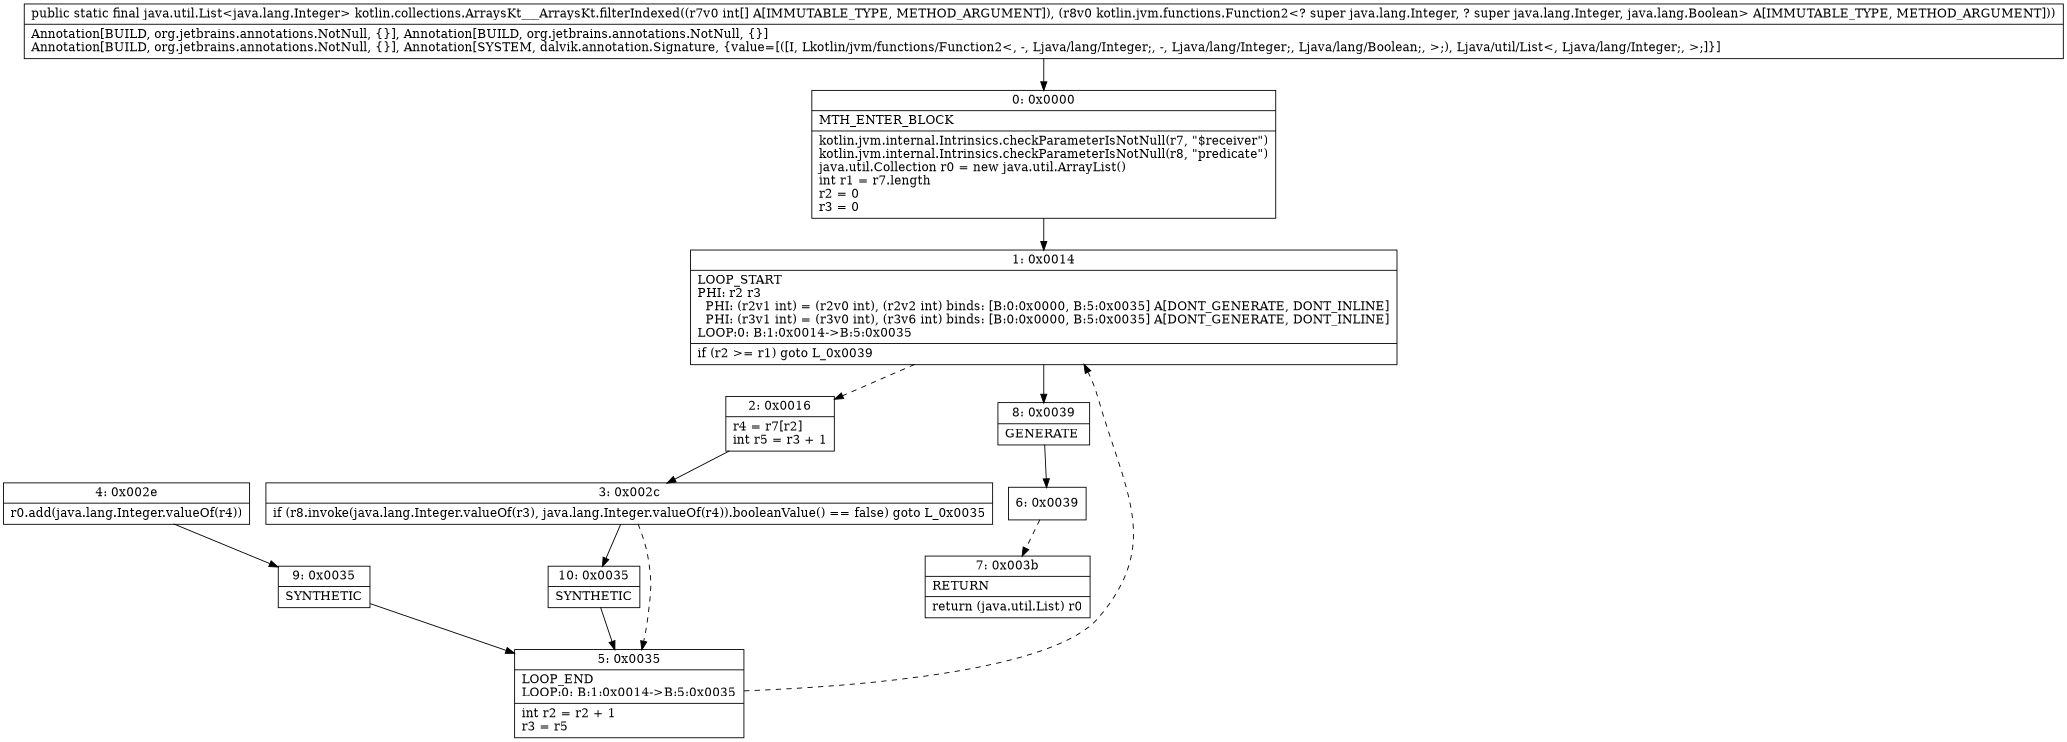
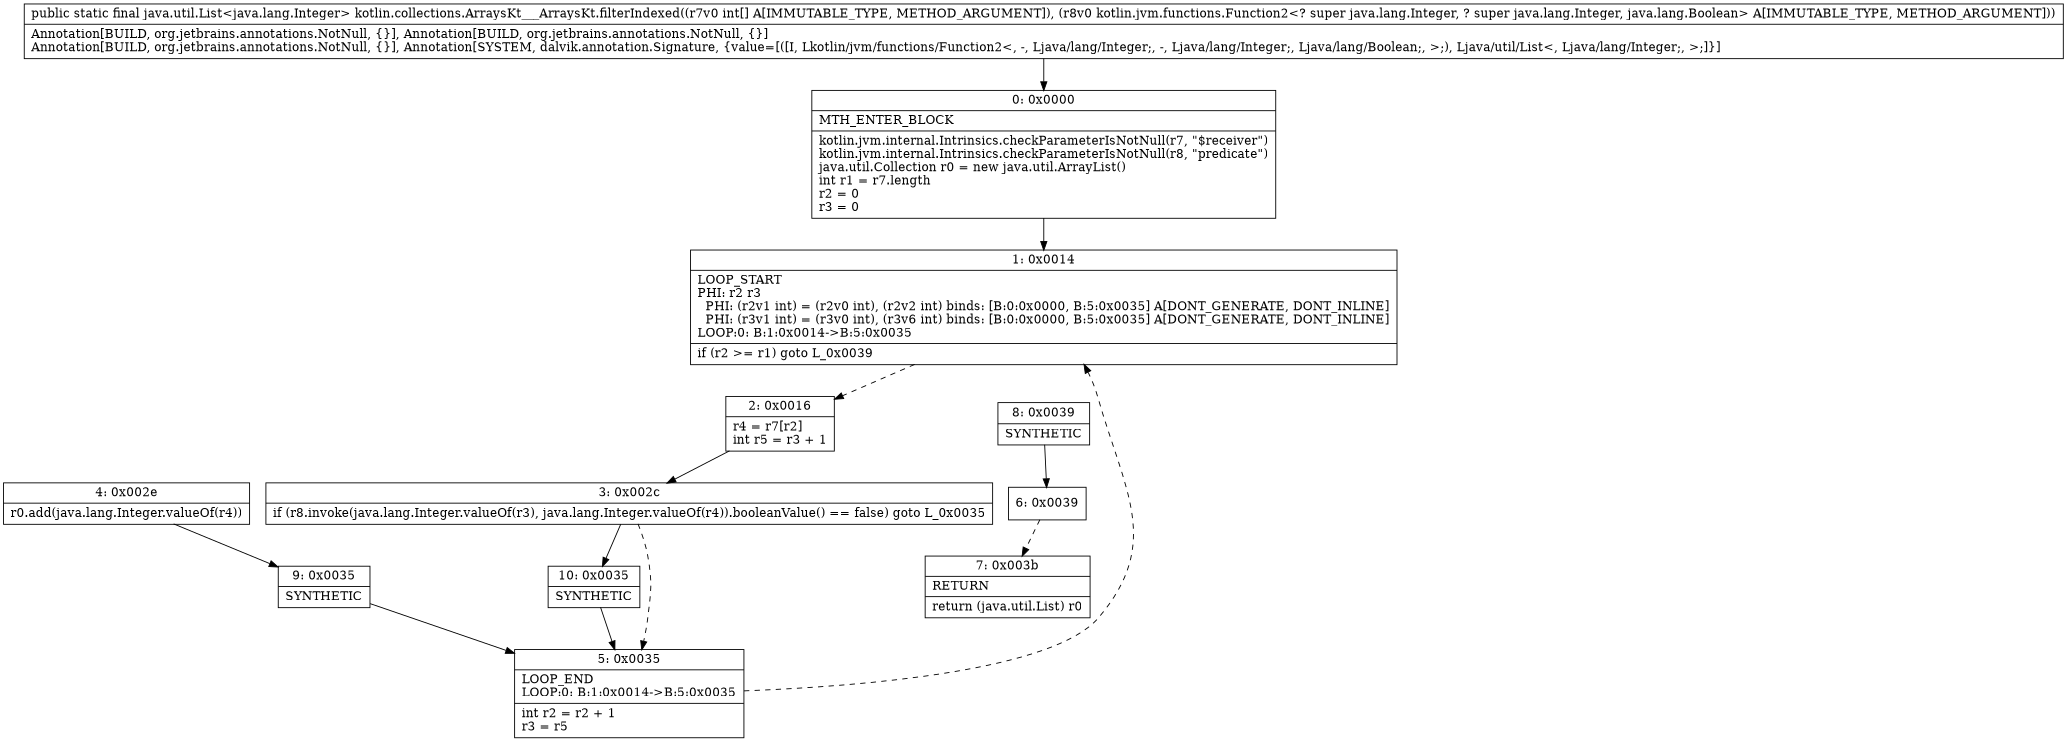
edge "1: 0x0014" -> "8: 0x0039": removed
node "8: 0x0039": text "GENERATE" -> "SYNTHETIC"
